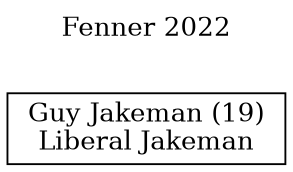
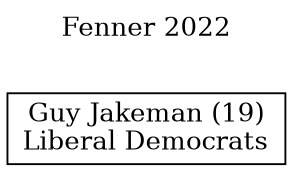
node "Guy Jakeman (19) Liberal Jakeman": label "Guy Jakeman (19) Liberal Jakeman" -> "Guy Jakeman (19) Liberal Democrats"
